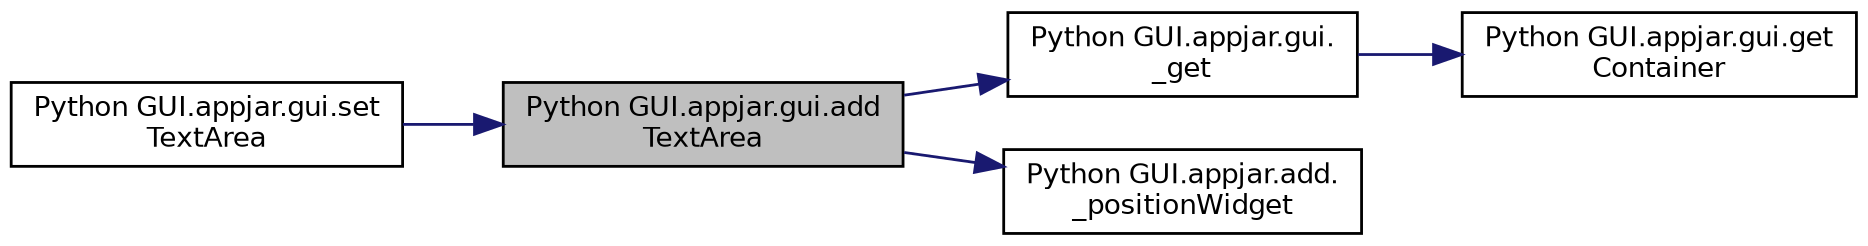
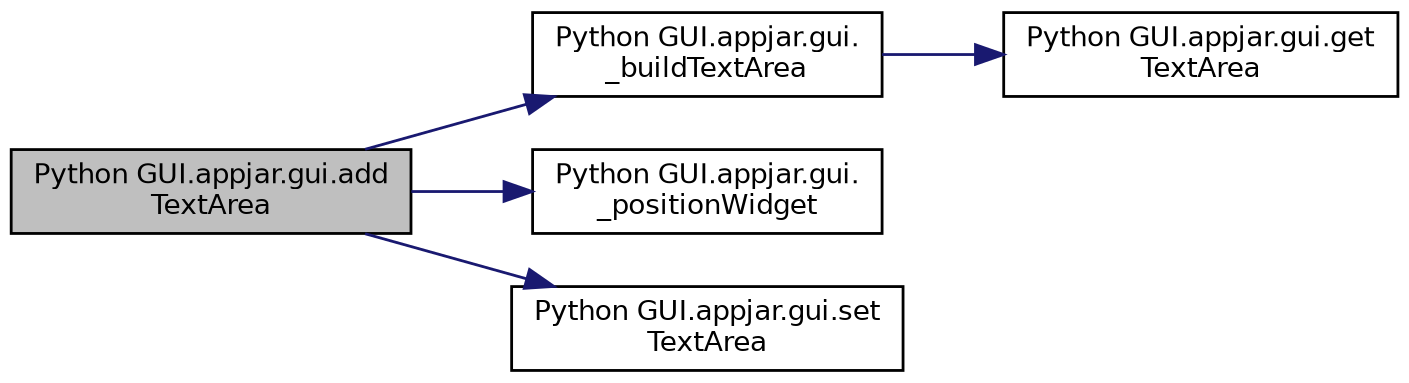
node "Python GUI.appjar.gui. _get": label "Python GUI.appjar.gui. _get" -> "Python GUI.appjar.gui. _buildTextArea"
node "Python GUI.appjar.gui.get Container": label "Python GUI.appjar.gui.get Container" -> "Python GUI.appjar.gui.get TextArea"
edge "Python GUI.appjar.gui.set TextArea" -> "Python GUI.appjar.gui.add TextArea": reversed
node "Python GUI.appjar.add. _positionWidget": label "Python GUI.appjar.add. _positionWidget" -> "Python GUI.appjar.gui. _positionWidget"
